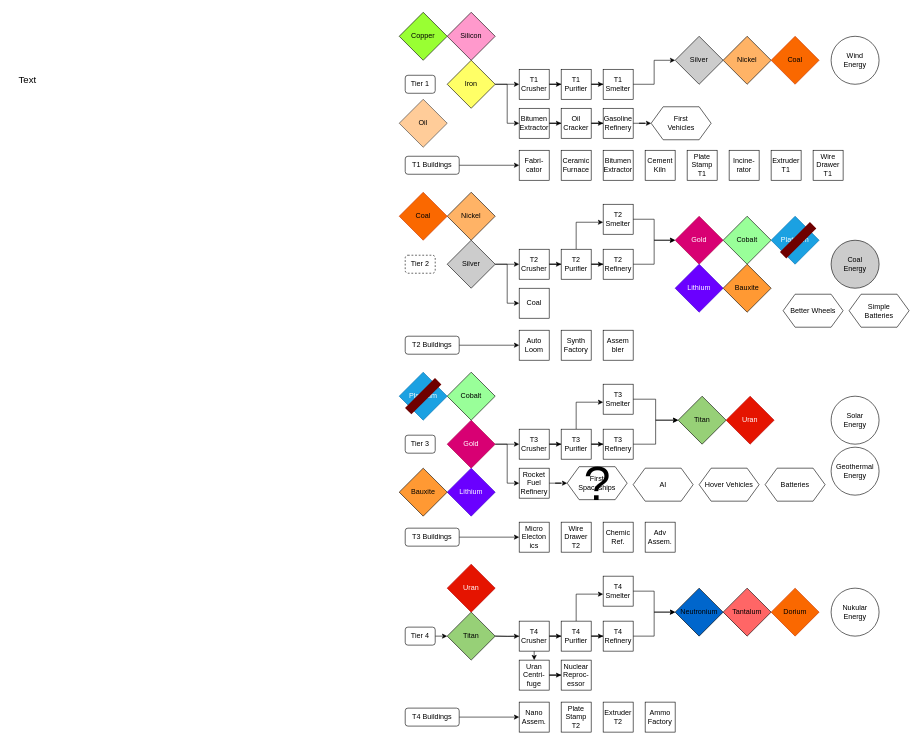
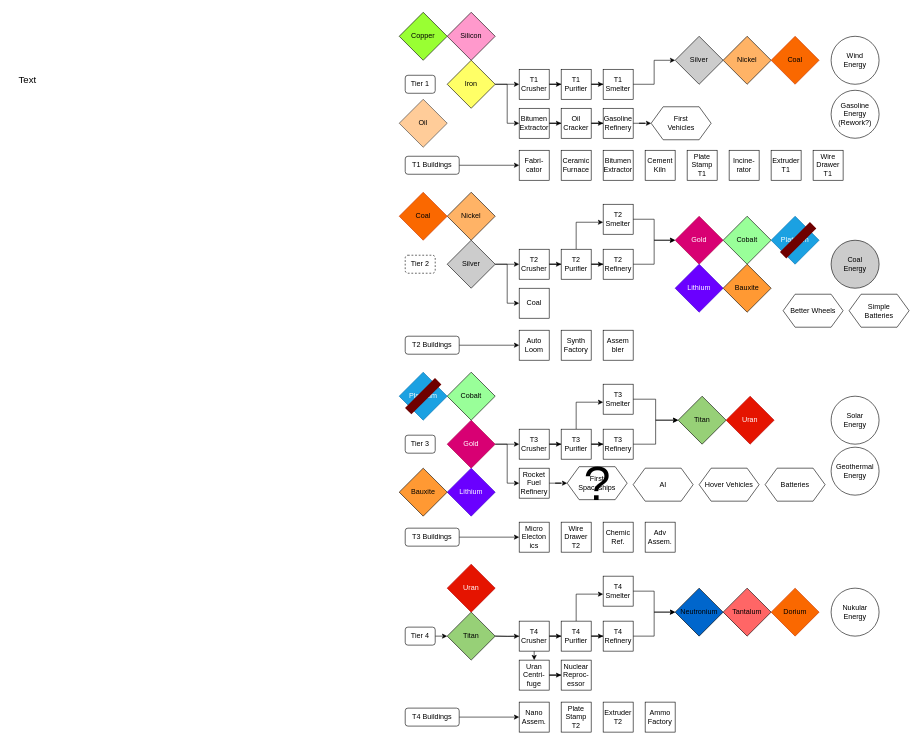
node "Gasoline Energy (Rework?)": added
